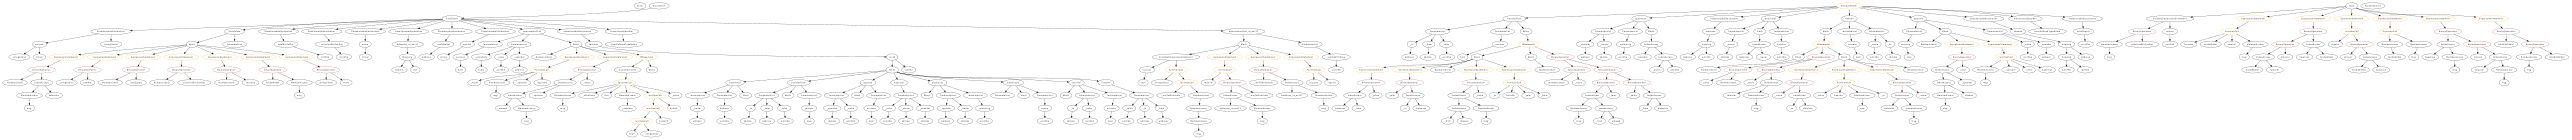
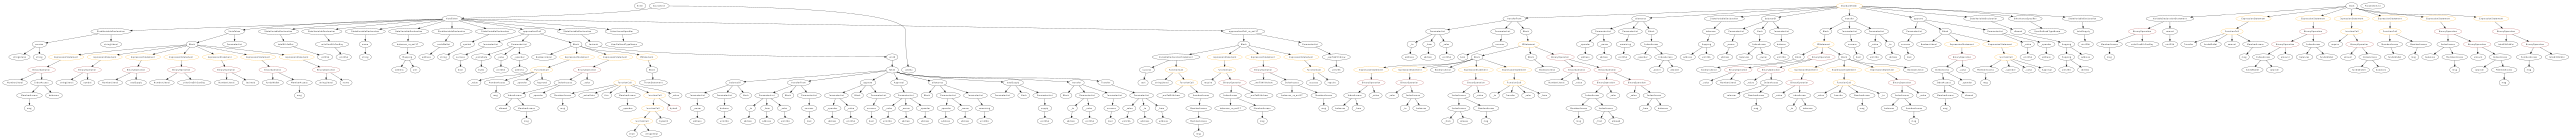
edge "uint8" -> "solidity": now "SourceUnit" -> "solidity"
node "UnaryOperation": removed
node "ThrowStatement": added
